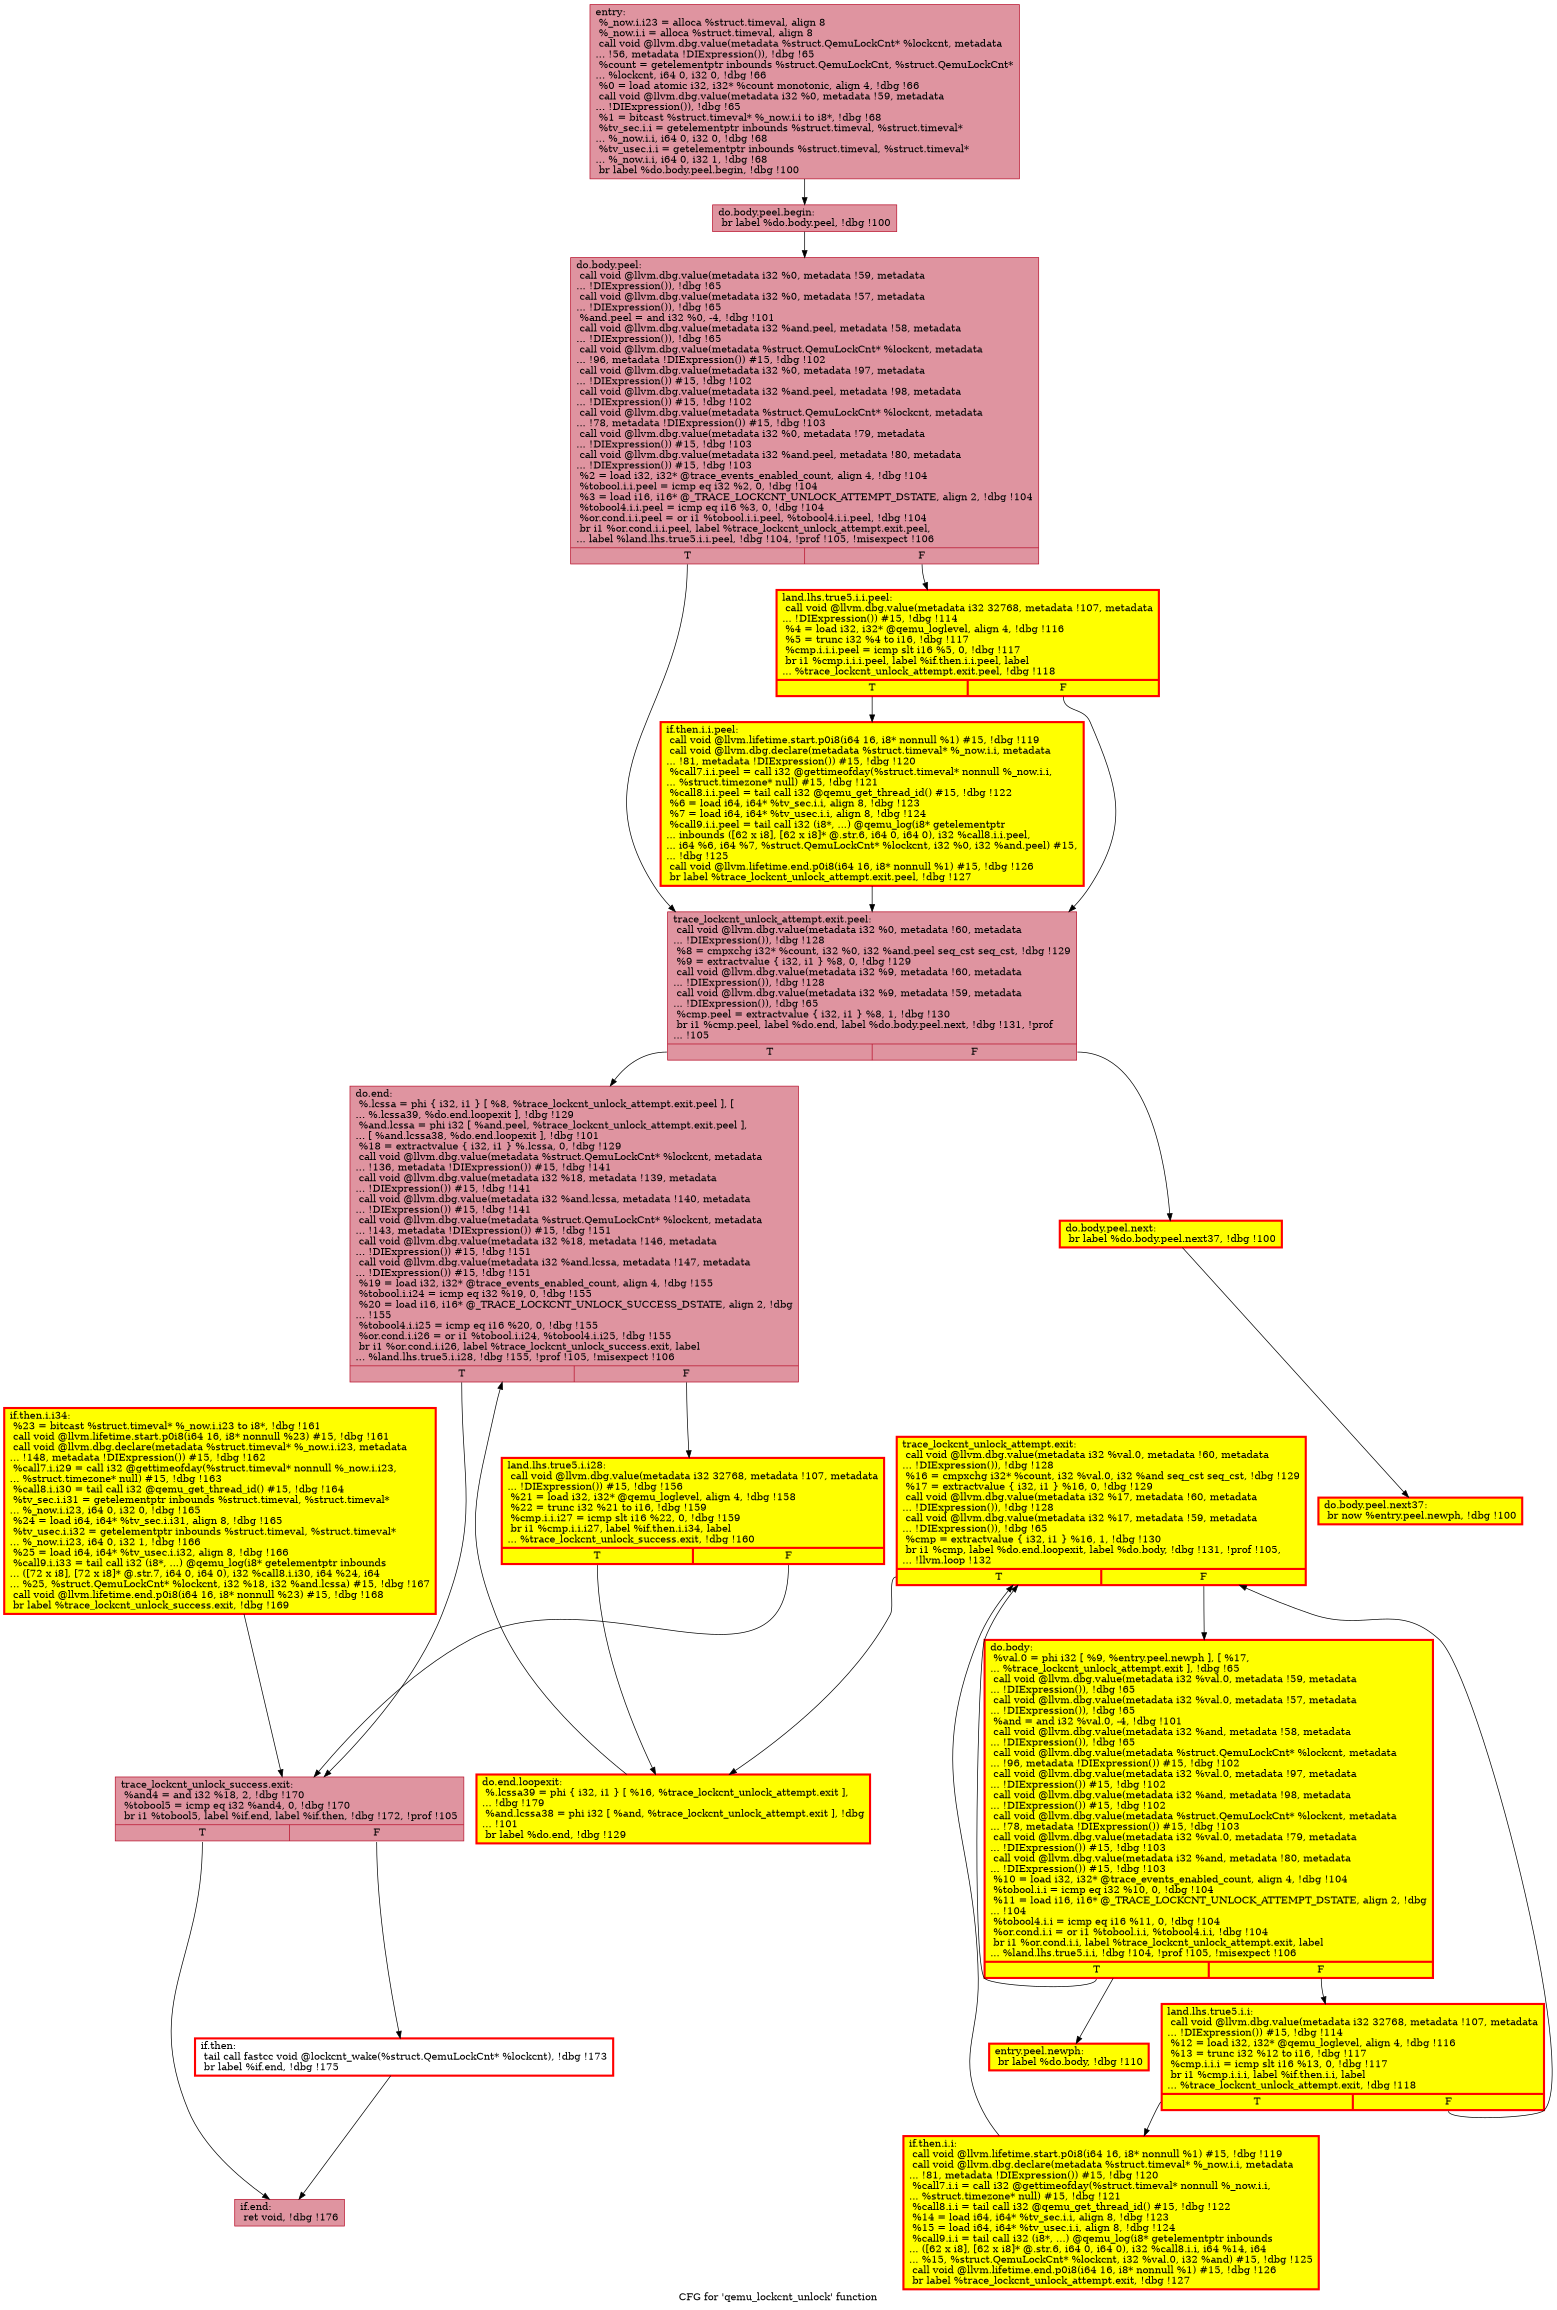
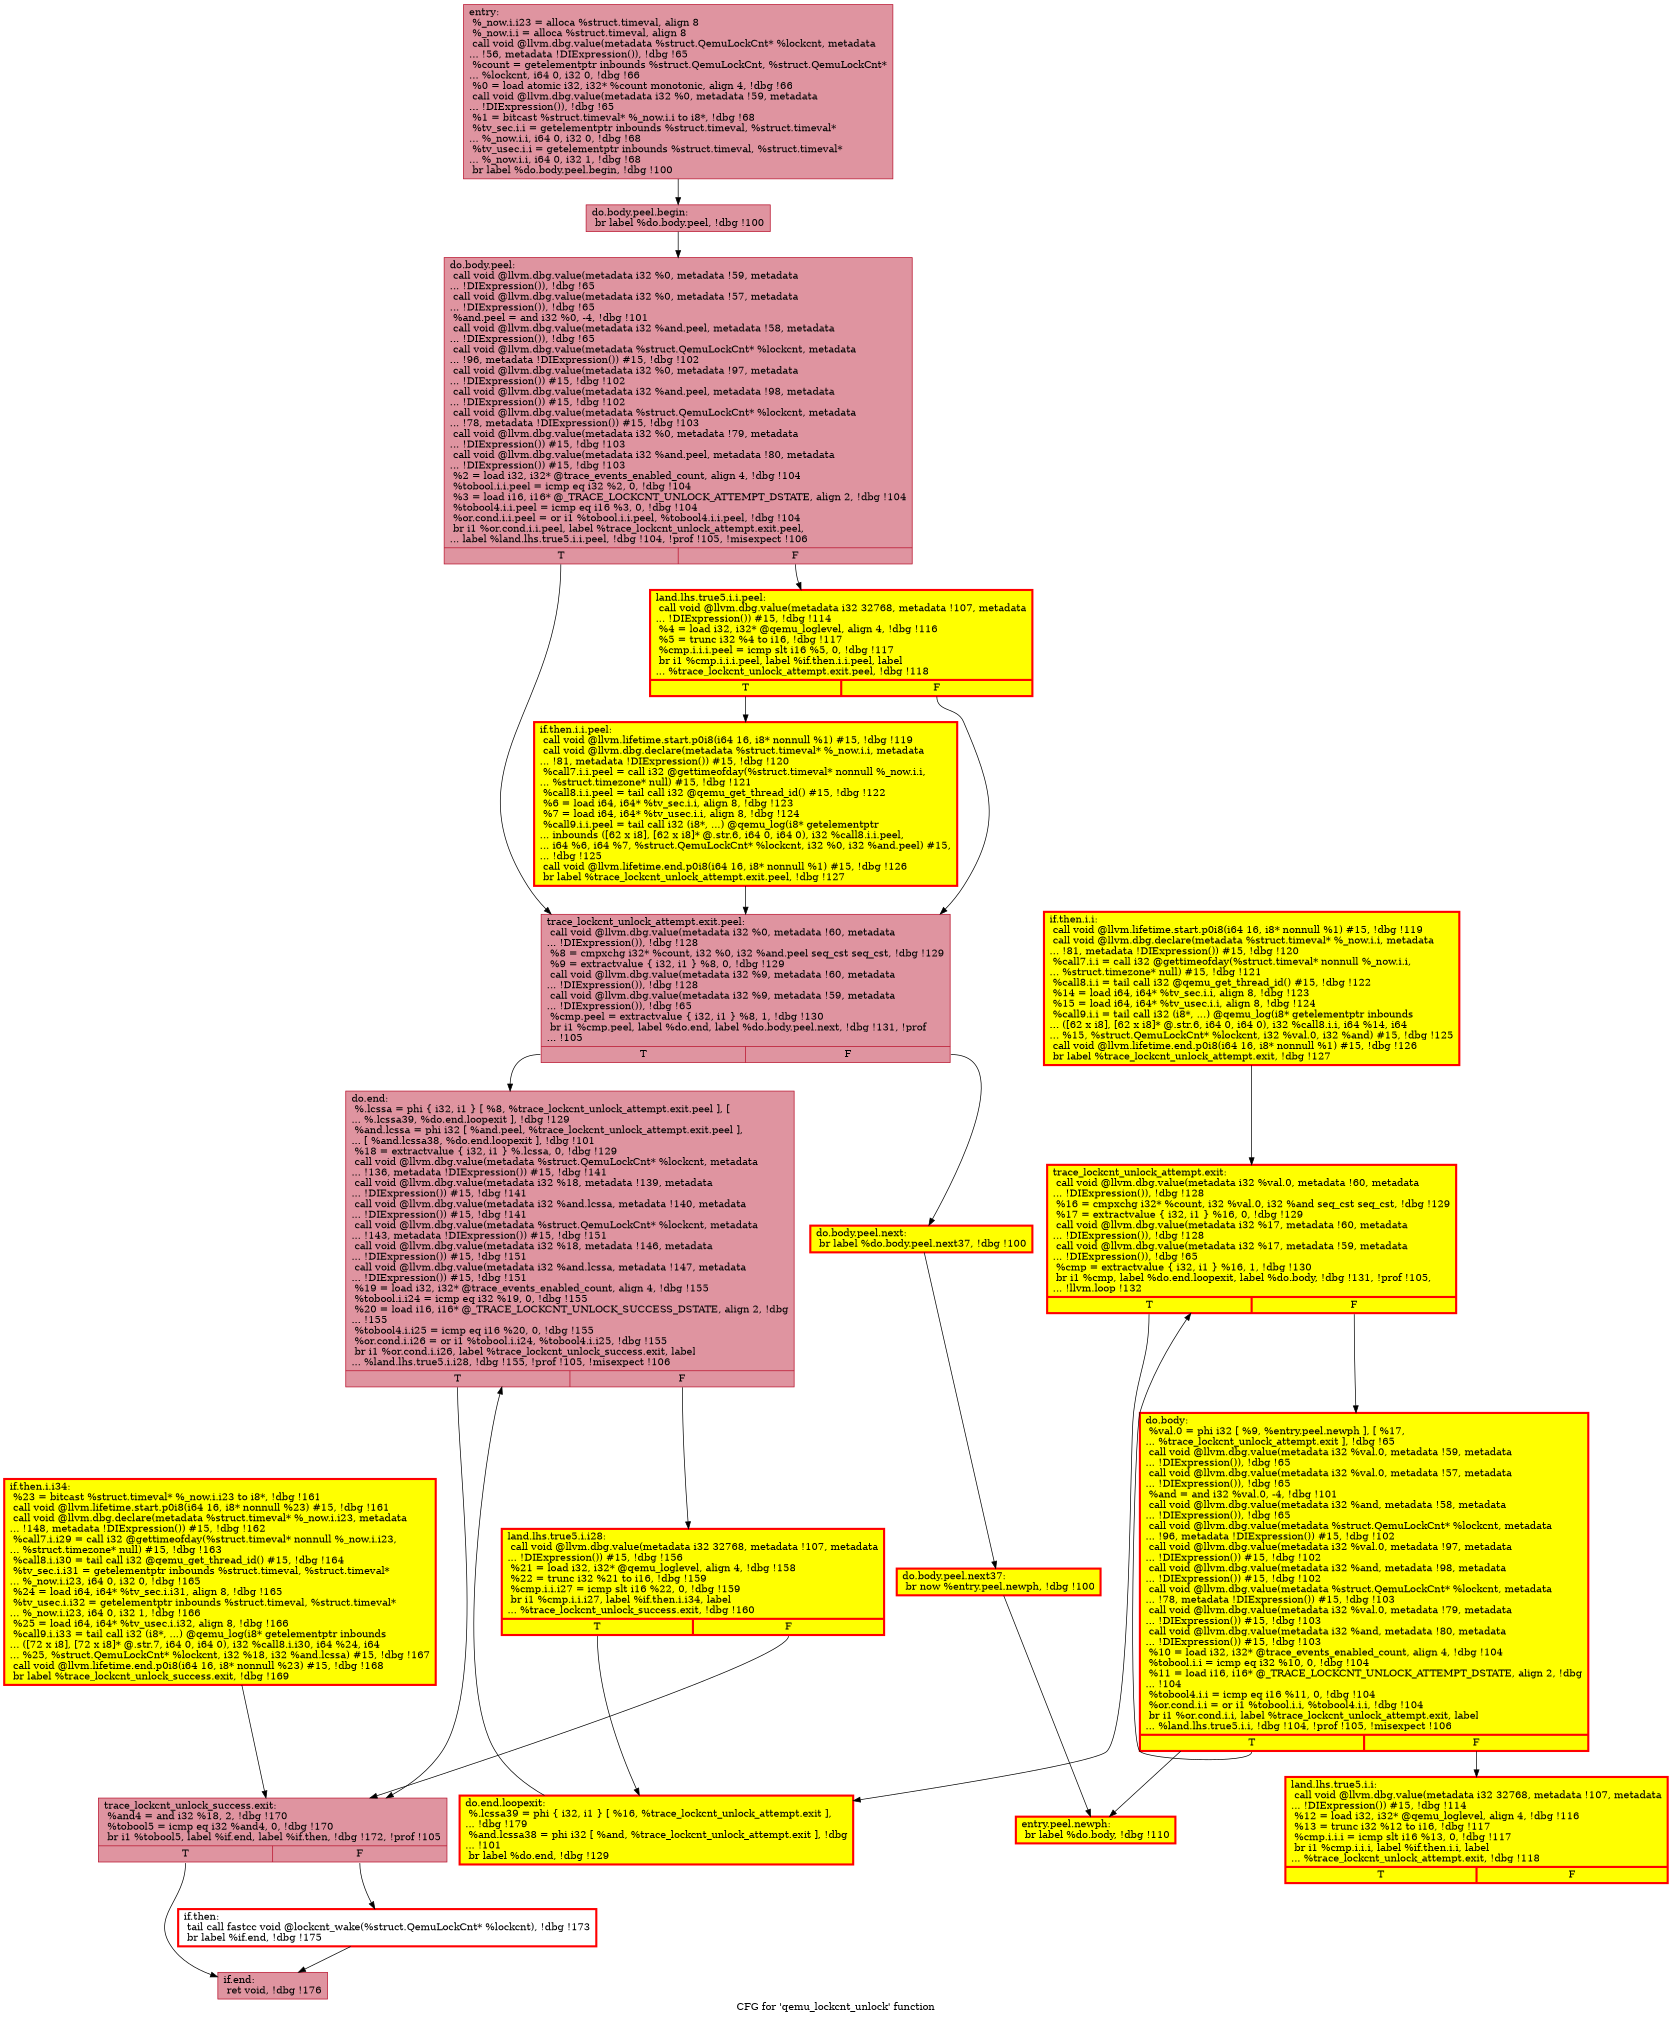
edge "do.body.peel.next37:" -> "entry.peel.newph:": added
edge "land.lhs.true5.i.i:" -> "trace_lockcnt_unlock_attempt.exit:": removed
edge "land.lhs.true5.i.i:" -> "if.then.i.i:": removed
